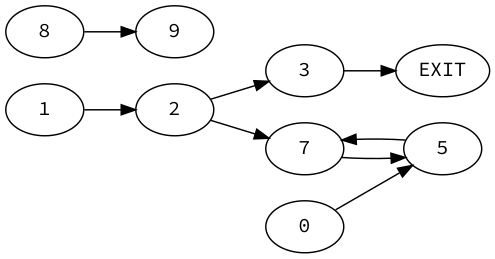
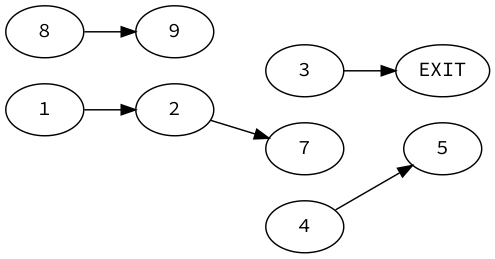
edge "2" -> "3": removed
edge "5" -> "7": removed
edge "7" -> "5": removed
node "0": label "0" -> "4"
